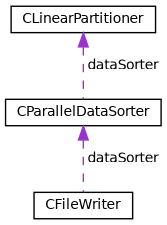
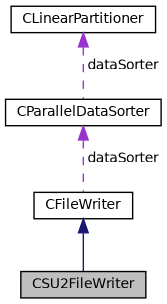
node "CSU2FileWriter": added
